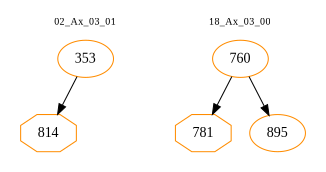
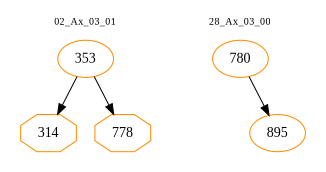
cluster "18_Ax_03_00": label "18_Ax_03_00" -> "28_Ax_03_00"
node "760": label "760" -> "780"
node "814": label "814" -> "314"
node "778": added
node "781": removed
